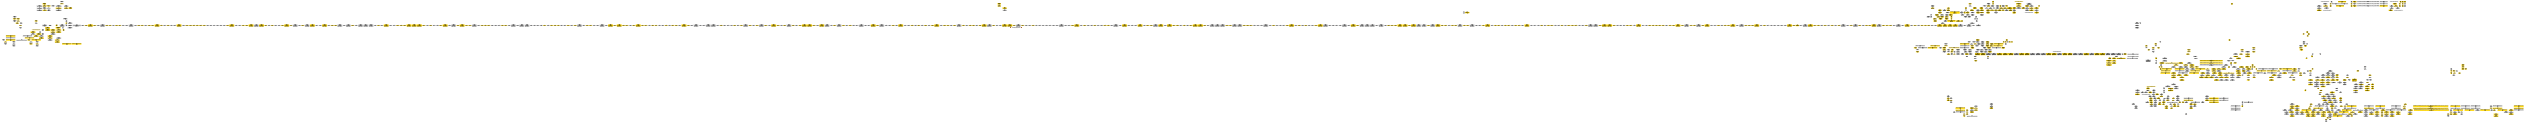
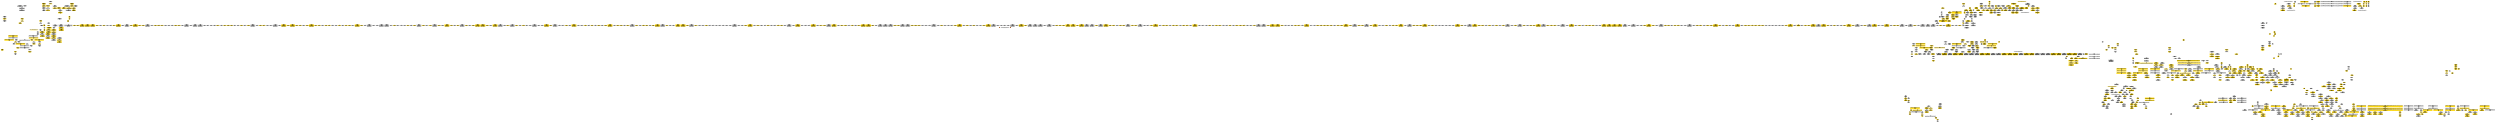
node "CE0x3c2dbf0": removed
